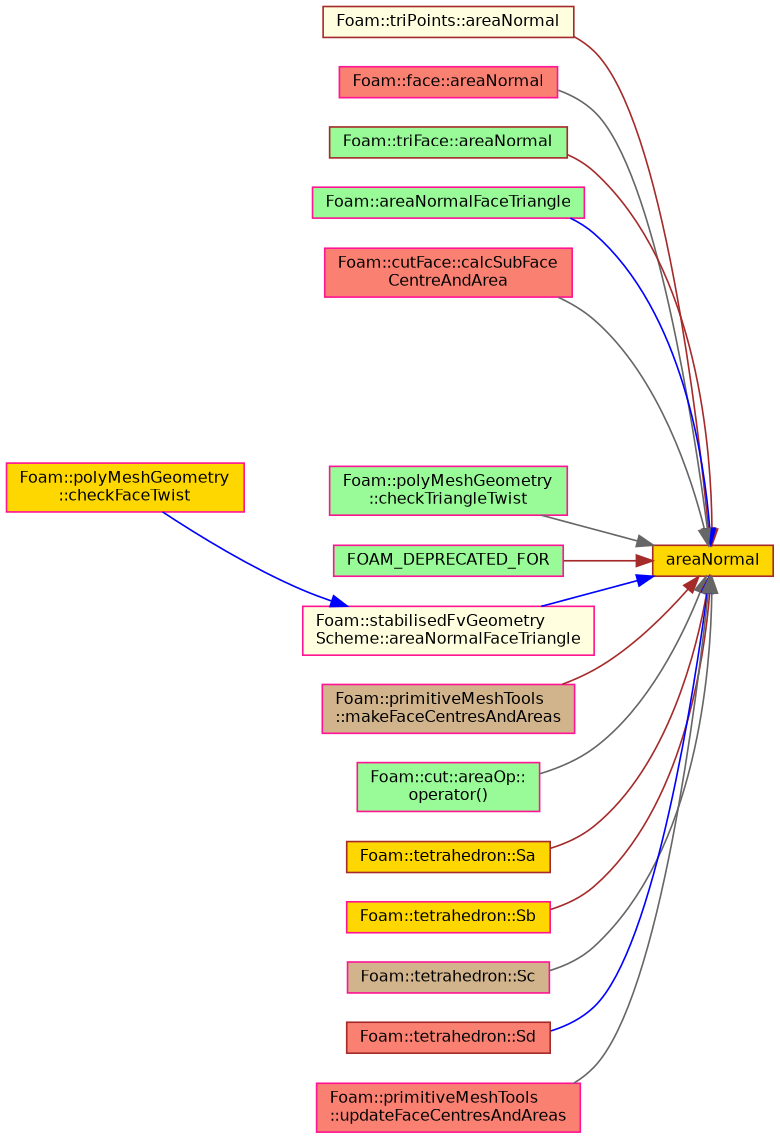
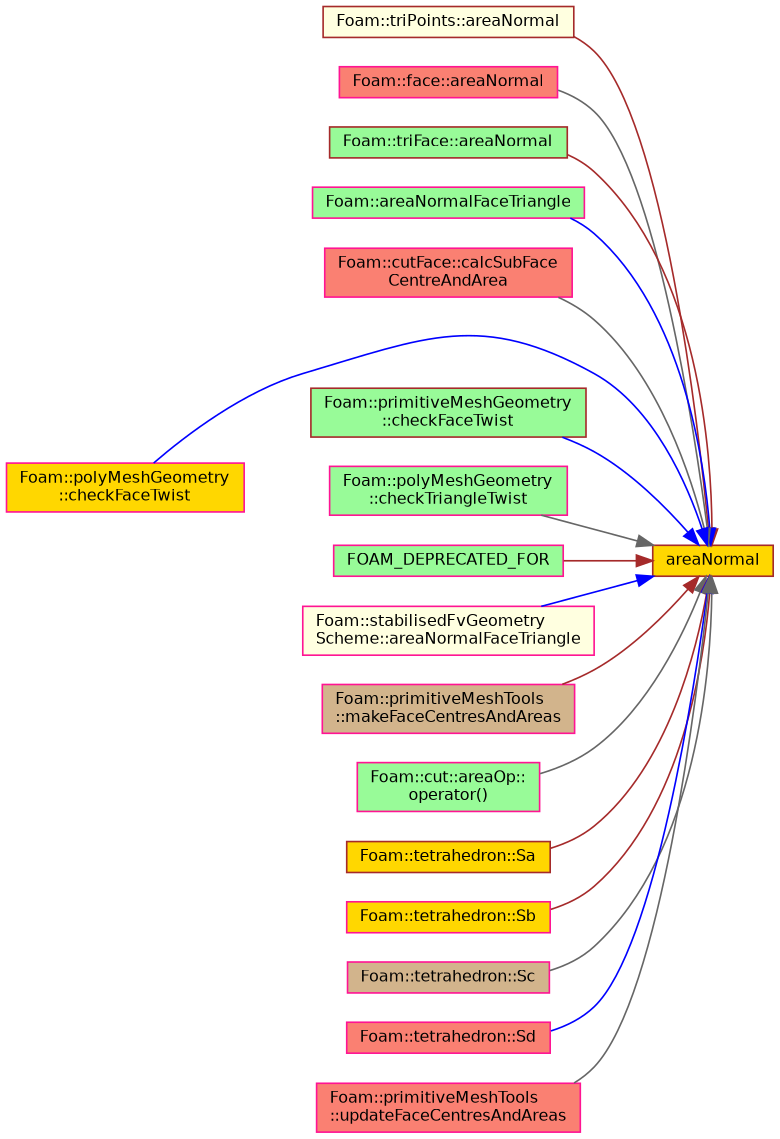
node "Foam::primitiveMeshGeometry ::checkFaceTwist": added
edge "Foam::polyMeshGeometry ::checkFaceTwist" -> "Foam::stabilisedFvGeometry Scheme::areaNormalFaceTriangle": now "Foam::polyMeshGeometry ::checkFaceTwist" -> "areaNormal"
node "Foam::tetrahedron::Sd": color brown -> deeppink
